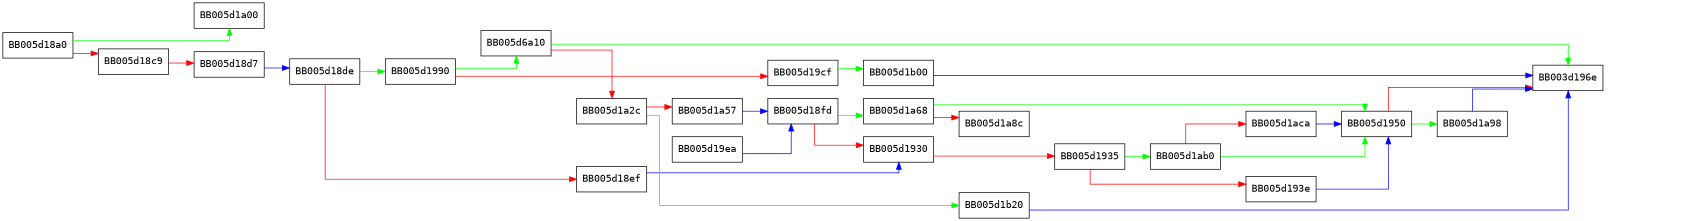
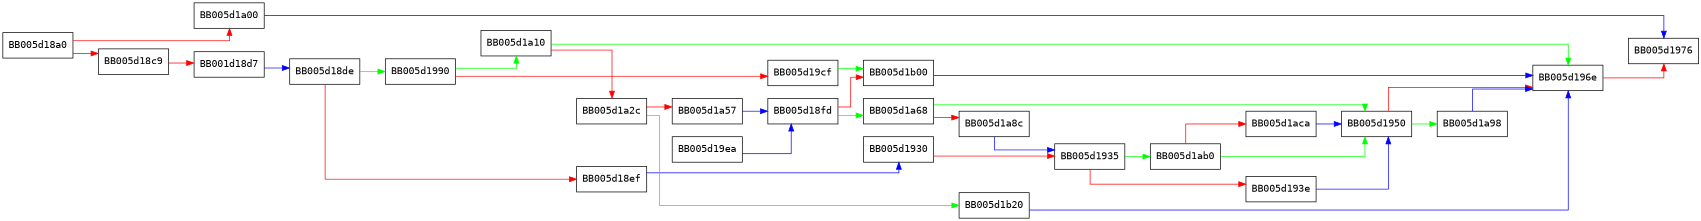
edge "BB005d18a0" -> "BB005d1a00": color green -> red
node "BB005d6a10": label "BB005d6a10" -> "BB005d1a10"
node "BB005d1976": added
node "BB005d18d7": label "BB005d18d7" -> "BB001d18d7"
node "BB003d196e": label "BB003d196e" -> "BB005d196e"
edge "BB005d18fd" -> "BB005d1930": now "BB005d18fd" -> "BB005d1b00"
edge "BB005d1a8c" -> "BB005d1935": added
